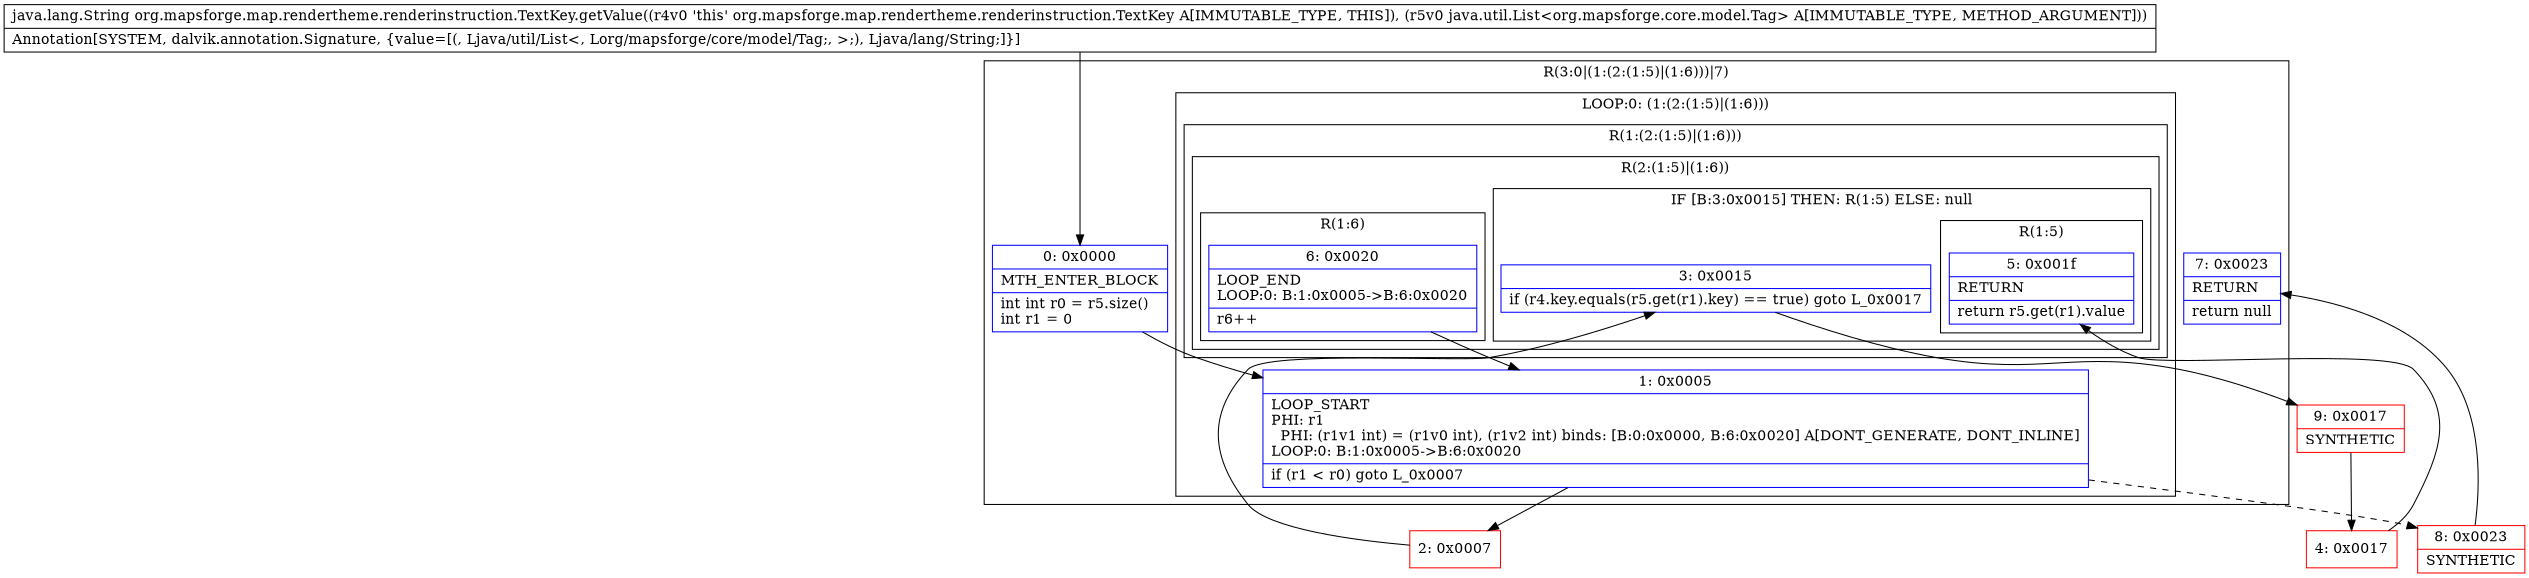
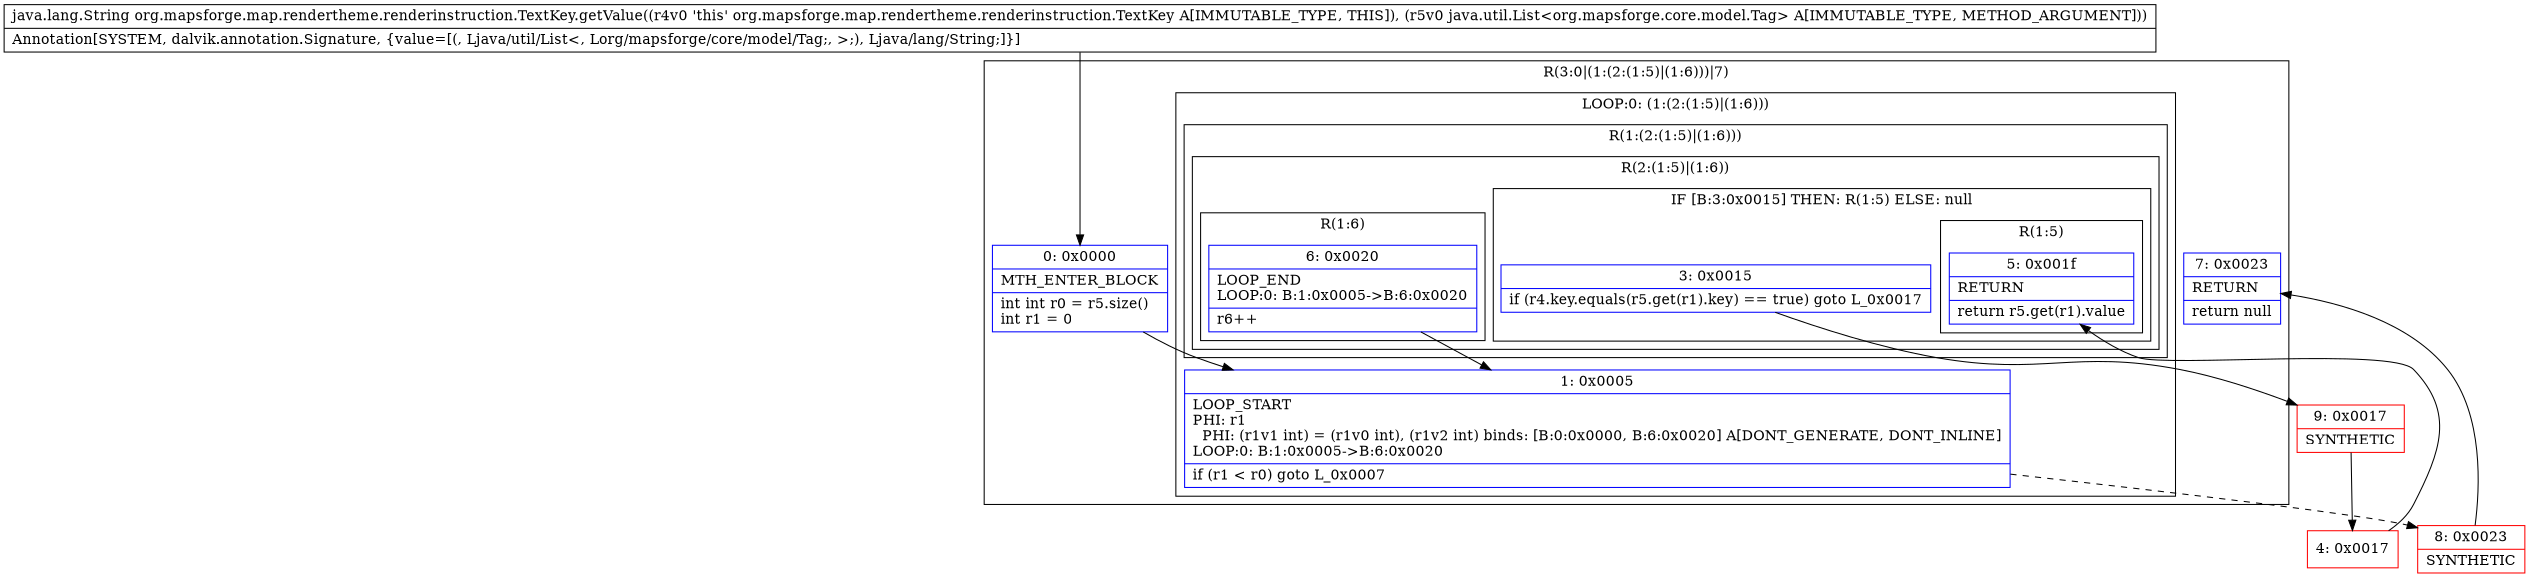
node "2: 0x0007": removed
